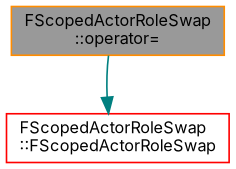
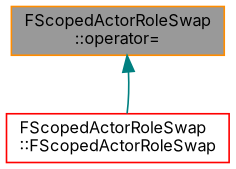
edge "FScopedActorRoleSwap ::operator=" -> "FScopedActorRoleSwap ::FScopedActorRoleSwap": reversed
